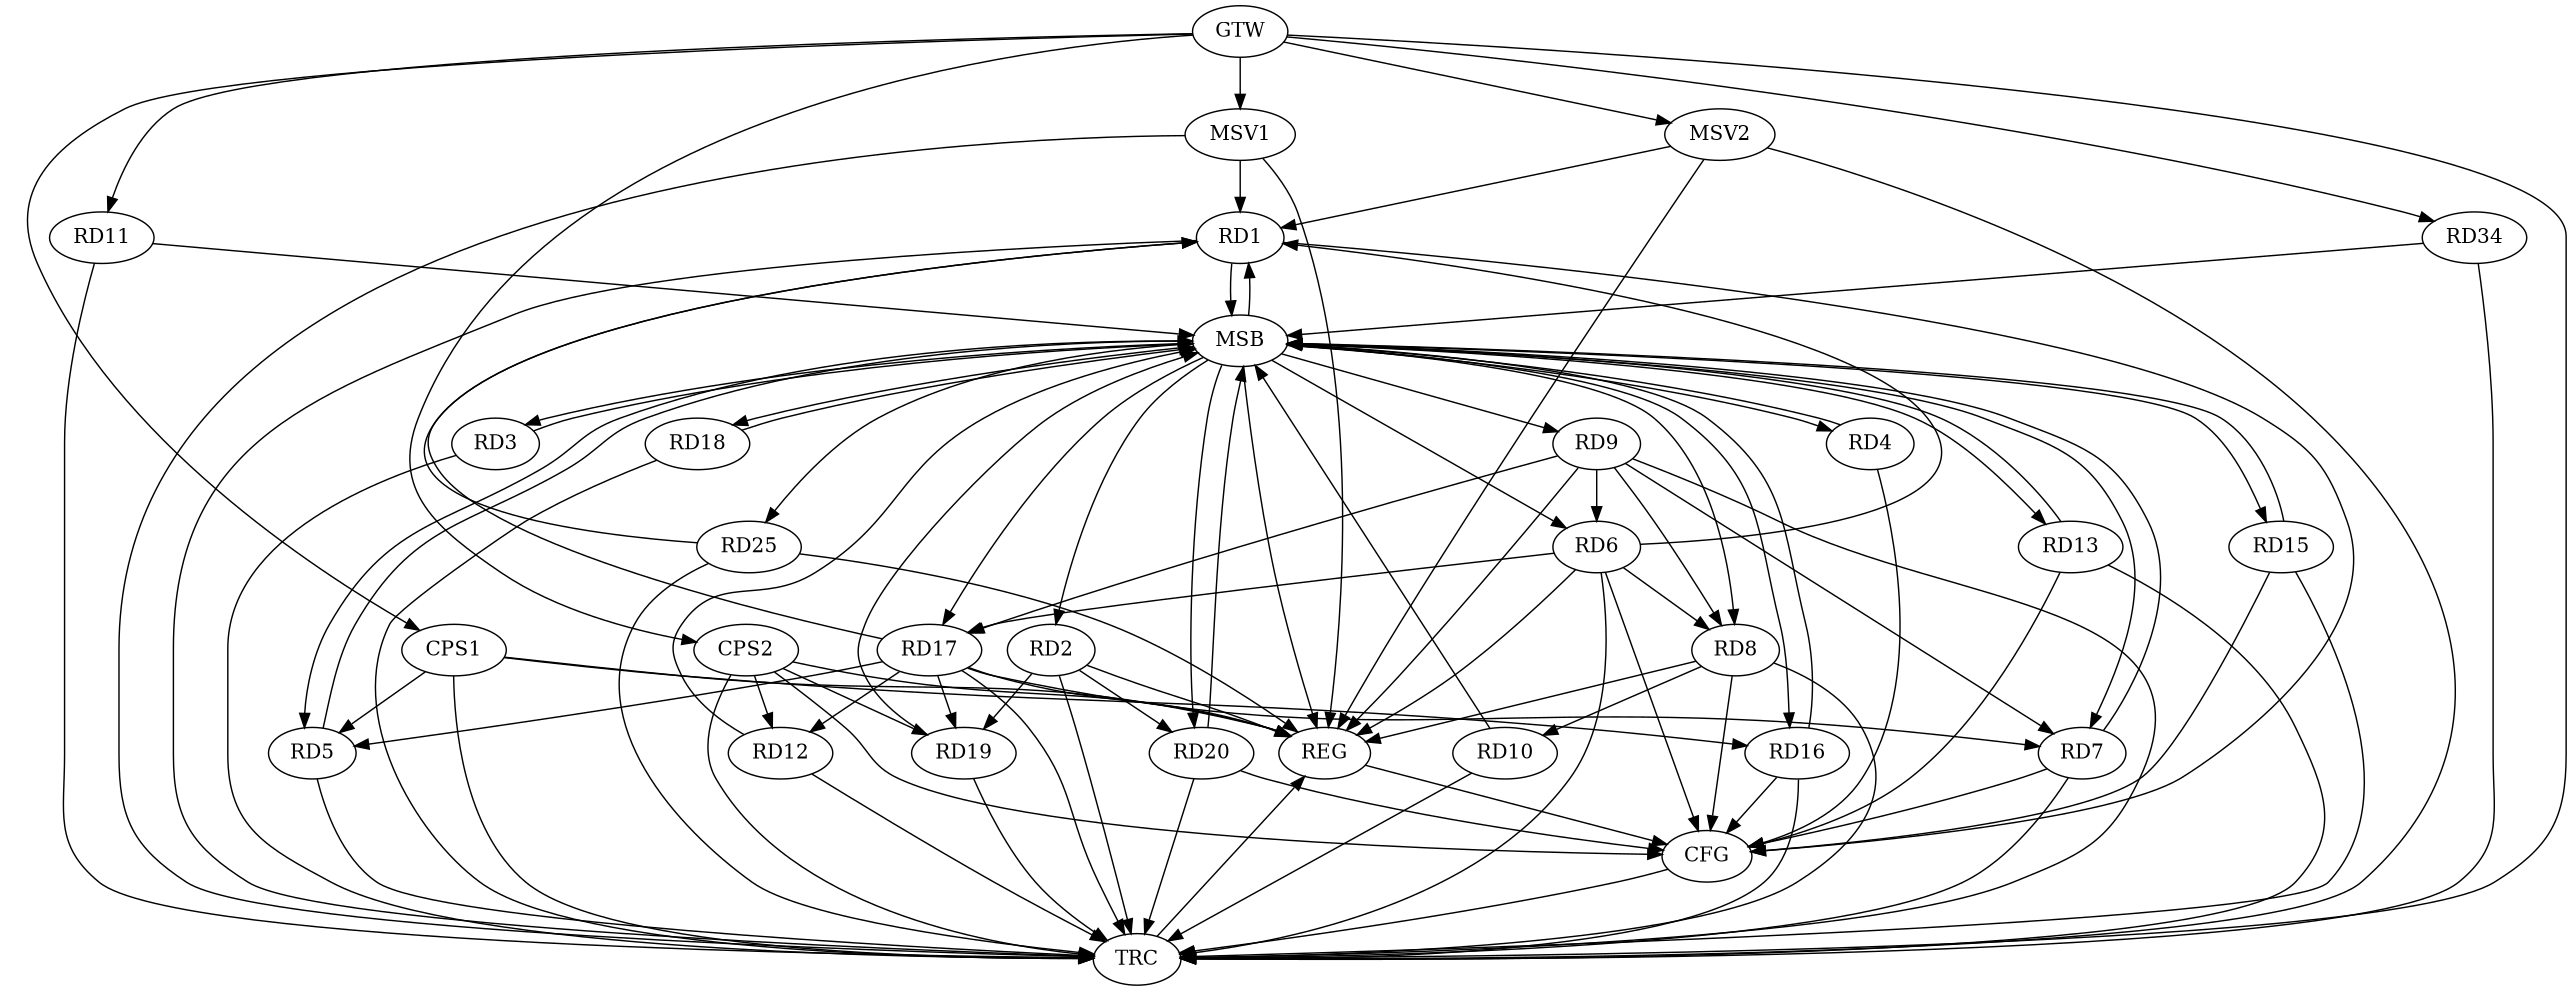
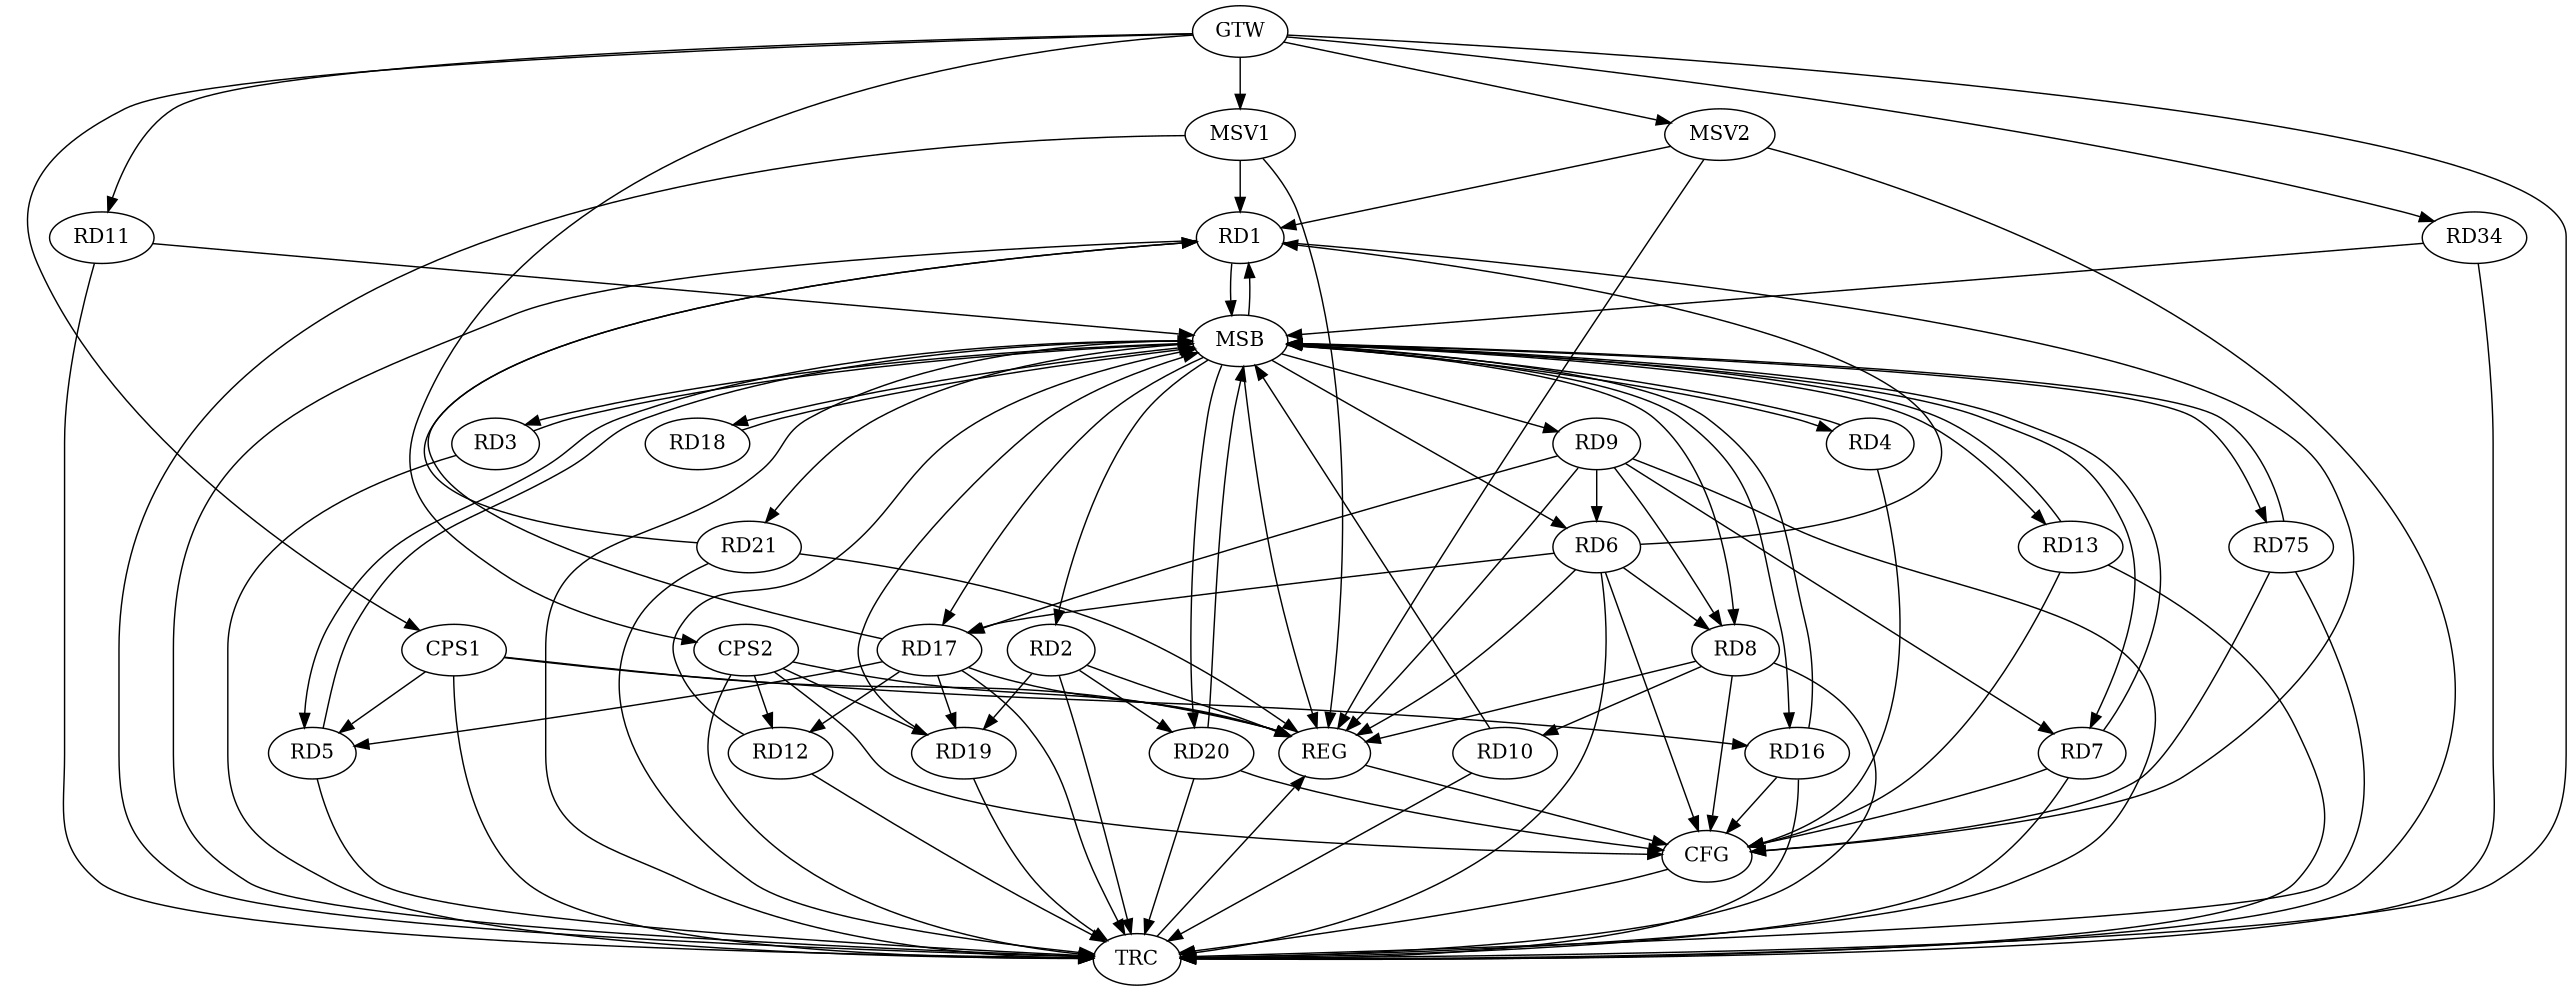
node "RD25": label "RD25" -> "RD21"
node "RD15": label "RD15" -> "RD75"
edge "RD17" -> "RD7": removed
edge "RD18" -> "TRC": now "MSB" -> "TRC"
